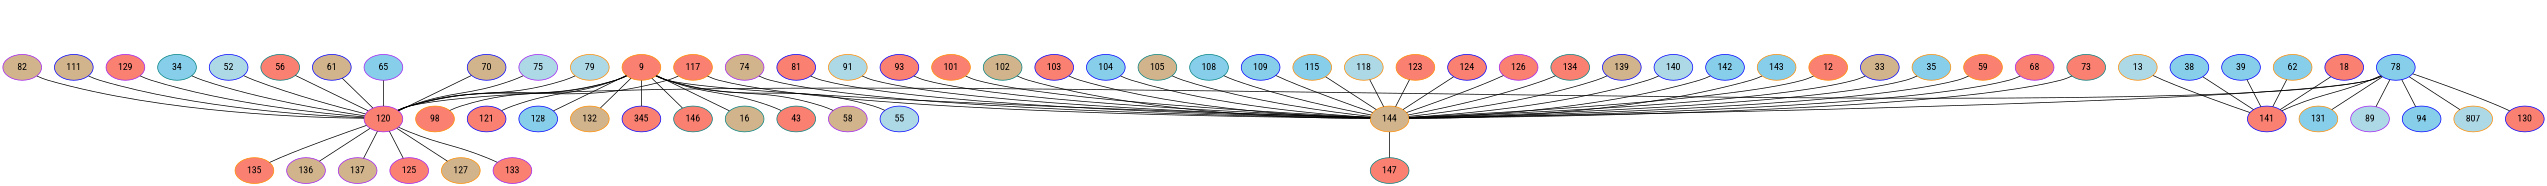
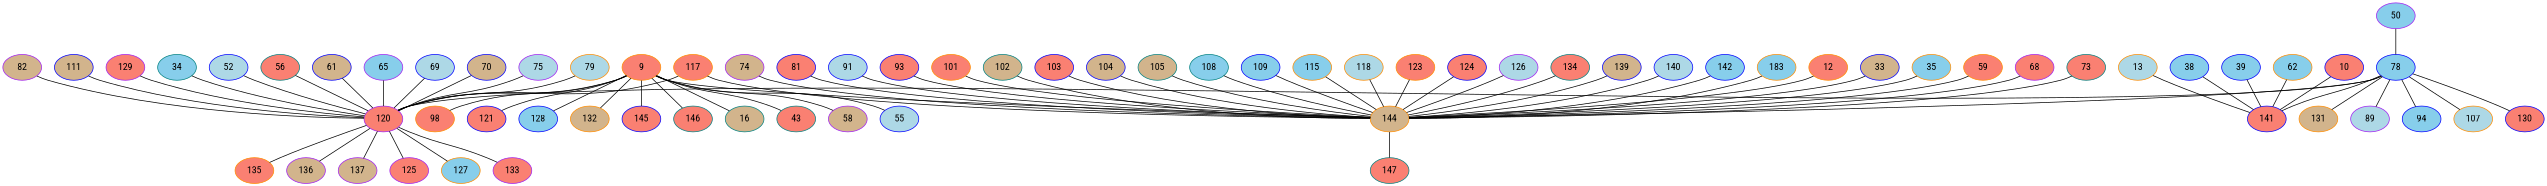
node "50": added
node "69": added
node "91": color darkorange -> blue
node "104": fillcolor skyblue -> tan
node "126": fillcolor salmon -> lightblue
node "143": label "143" -> "183"
node "18": label "18" -> "10"
node "345": label "345" -> "145"
node "131": fillcolor skyblue -> tan
node "807": label "807" -> "107"
node "127": fillcolor tan -> skyblue
